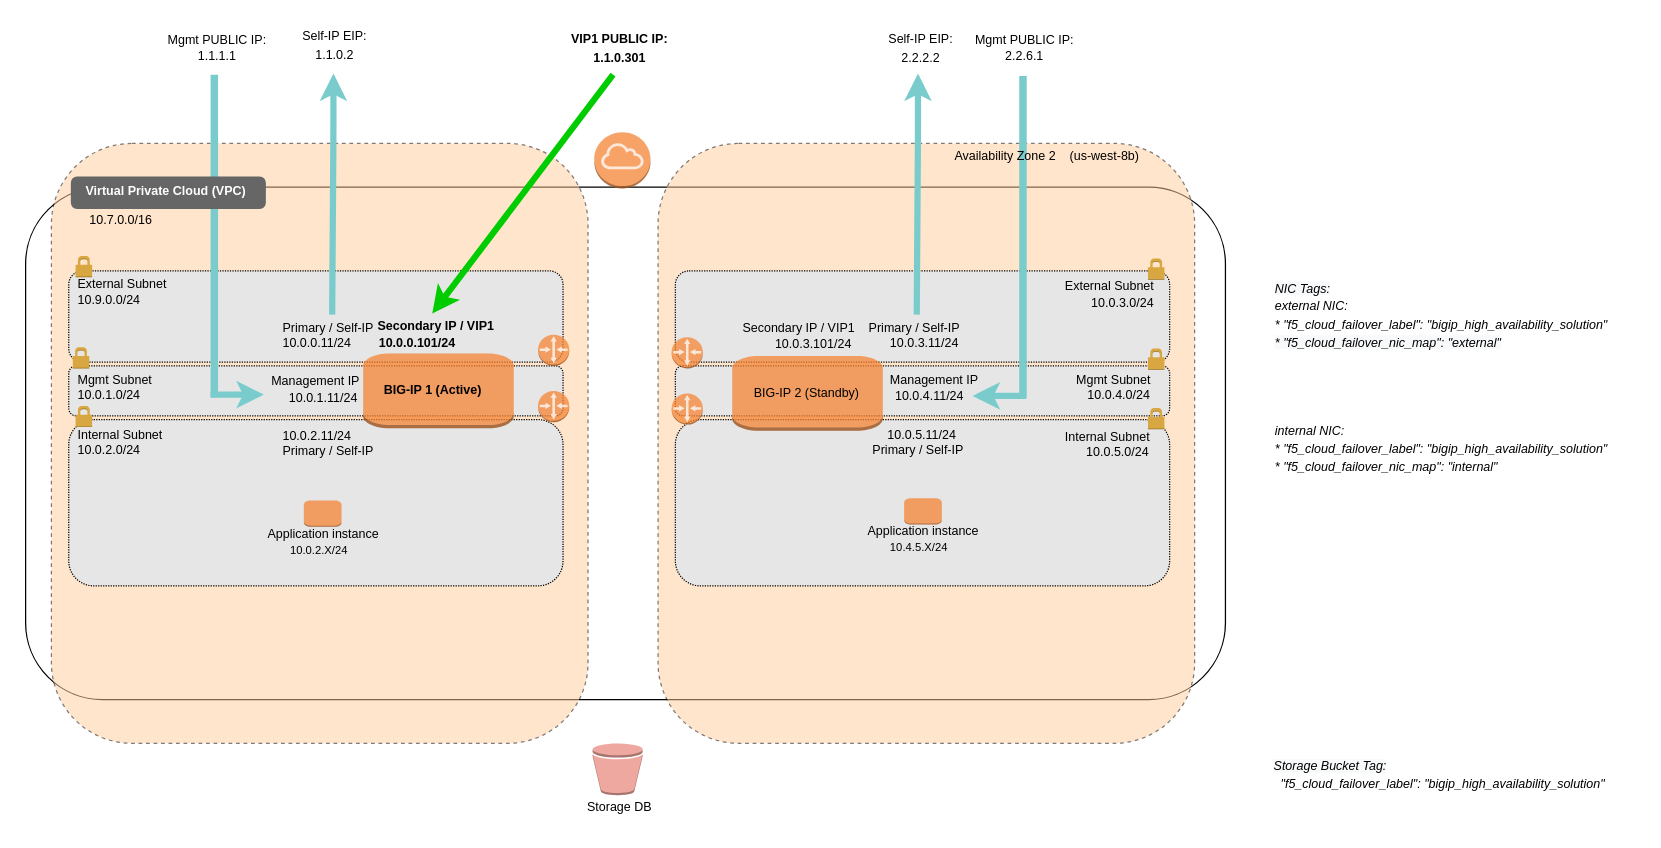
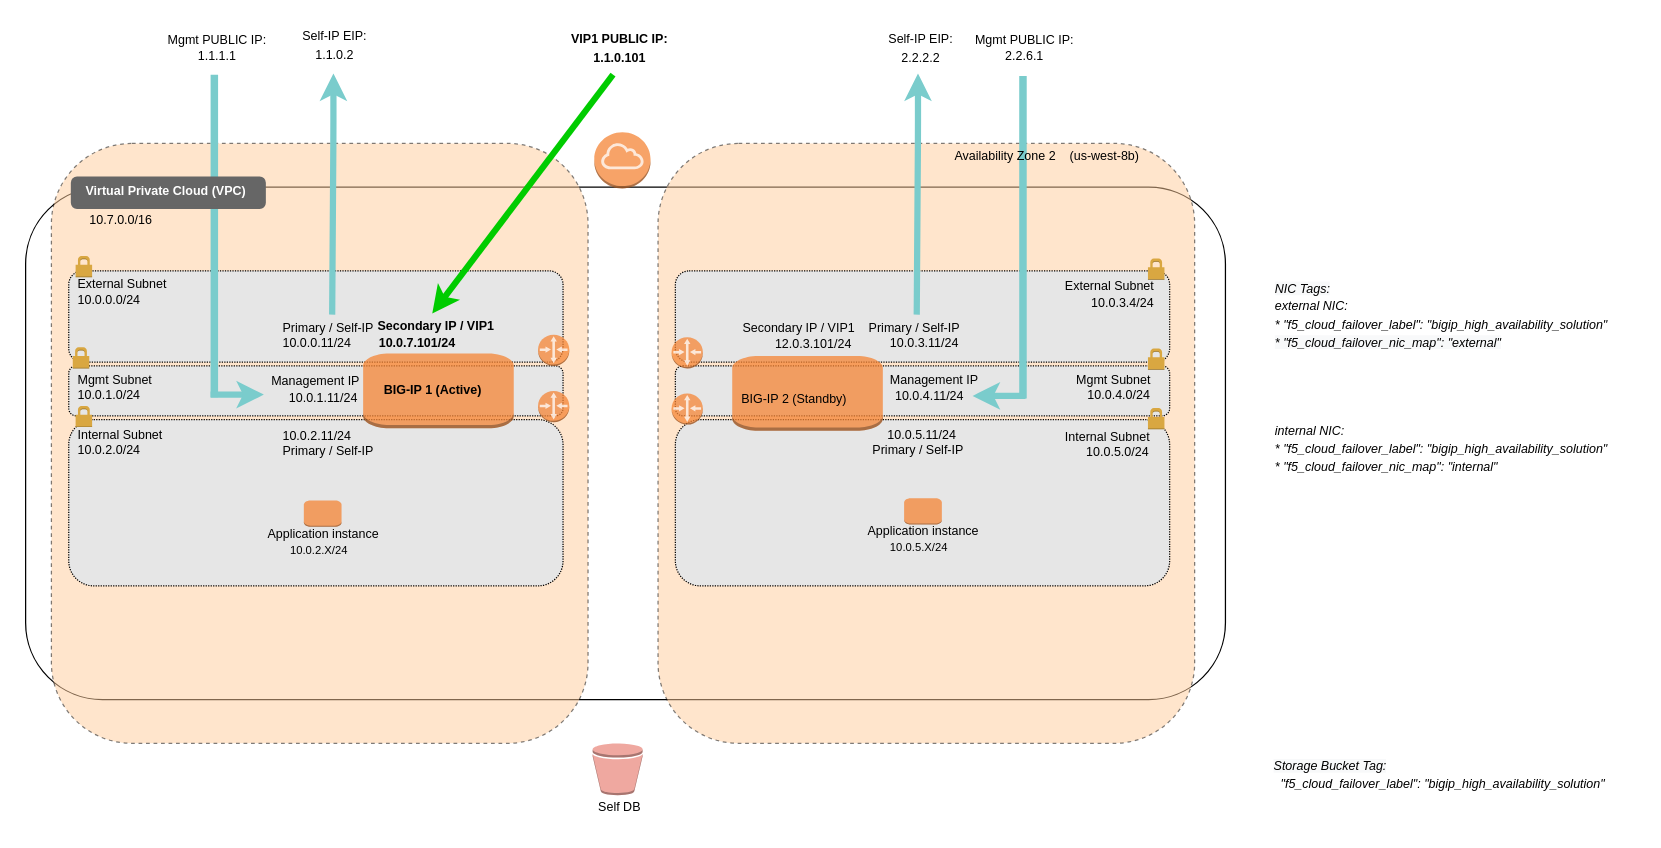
node "VIP1 PUBLIC IP: 1.1.0.301": label "VIP1 PUBLIC IP: 1.1.0.301" -> "VIP1 PUBLIC IP: 1.1.0.101"
node "10.9.0.0/24": label "10.9.0.0/24" -> "10.0.0.0/24"
node "10.0.3.0/24": label "10.0.3.0/24" -> "10.0.3.4/24"
node "10.0.0.101/24": label "10.0.0.101/24" -> "10.0.7.101/24"
node "10.0.3.101/24": label "10.0.3.101/24" -> "12.0.3.101/24"
node "BIG-IP 2 (Standby)": moved (814, 392) -> (801, 398)
node "10.4.5.X/24": label "10.4.5.X/24" -> "10.0.5.X/24"
node "Storage DB": label "Storage DB" -> "Self DB"
